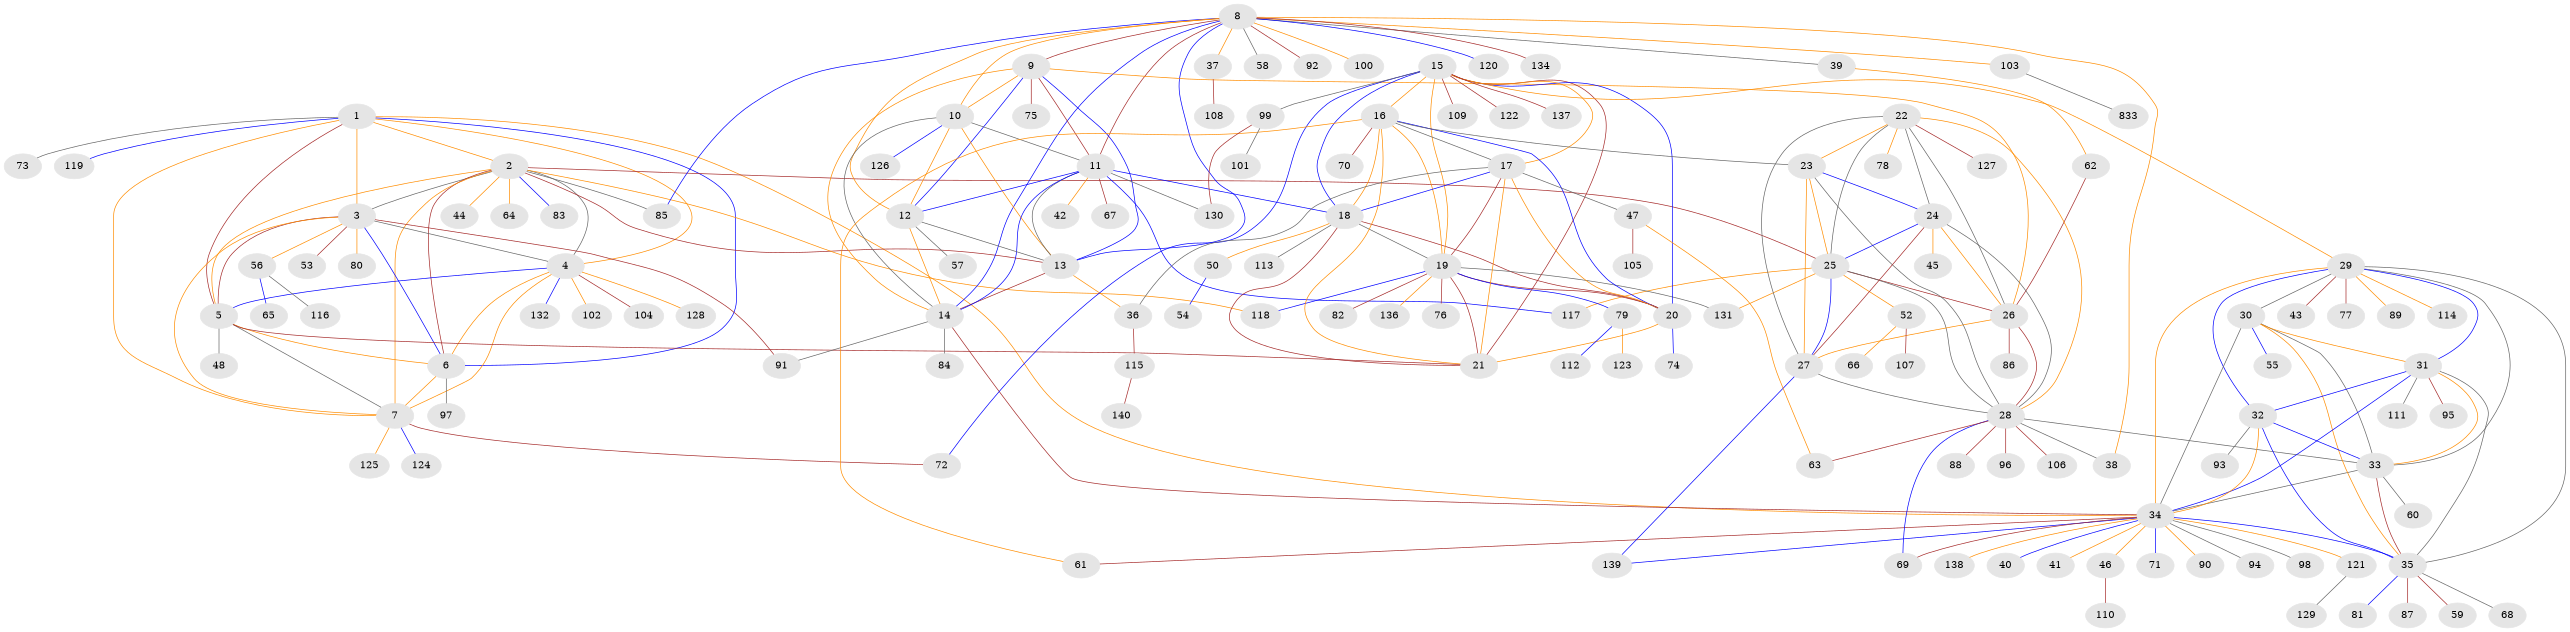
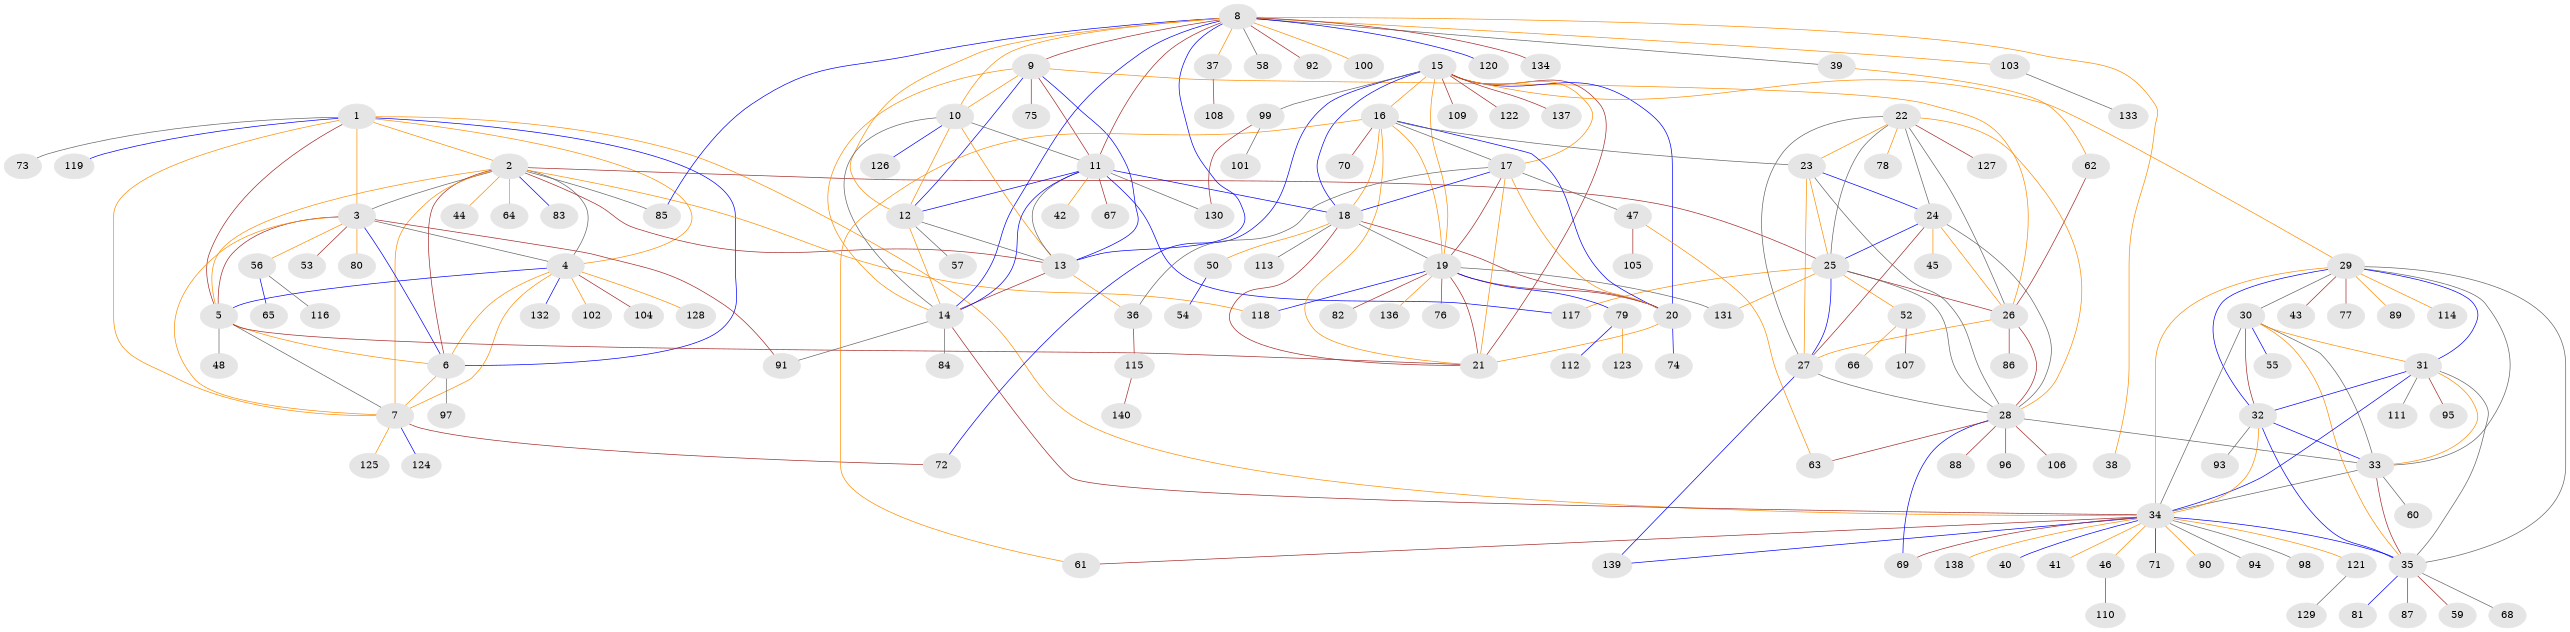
node "833": label "833" -> "133"
edge "30" -- "32": added
edge "28" -- "38": removed
